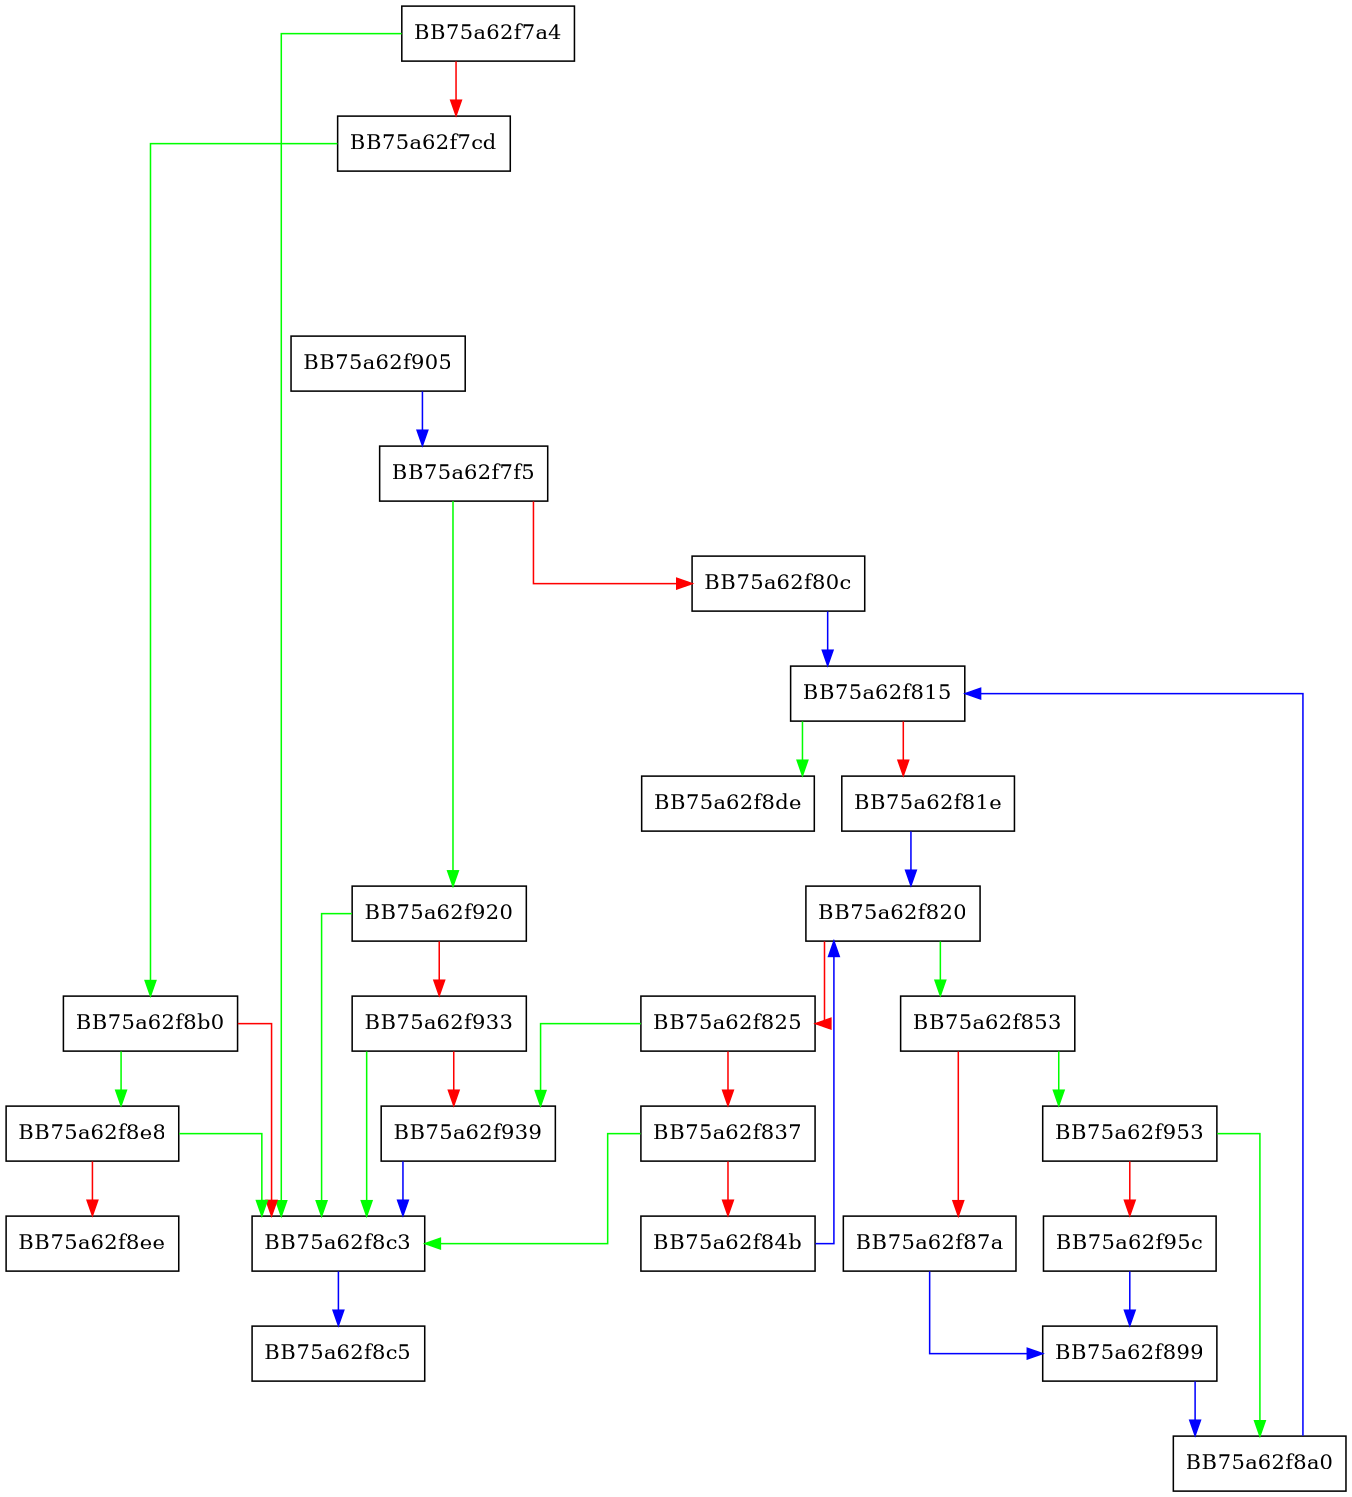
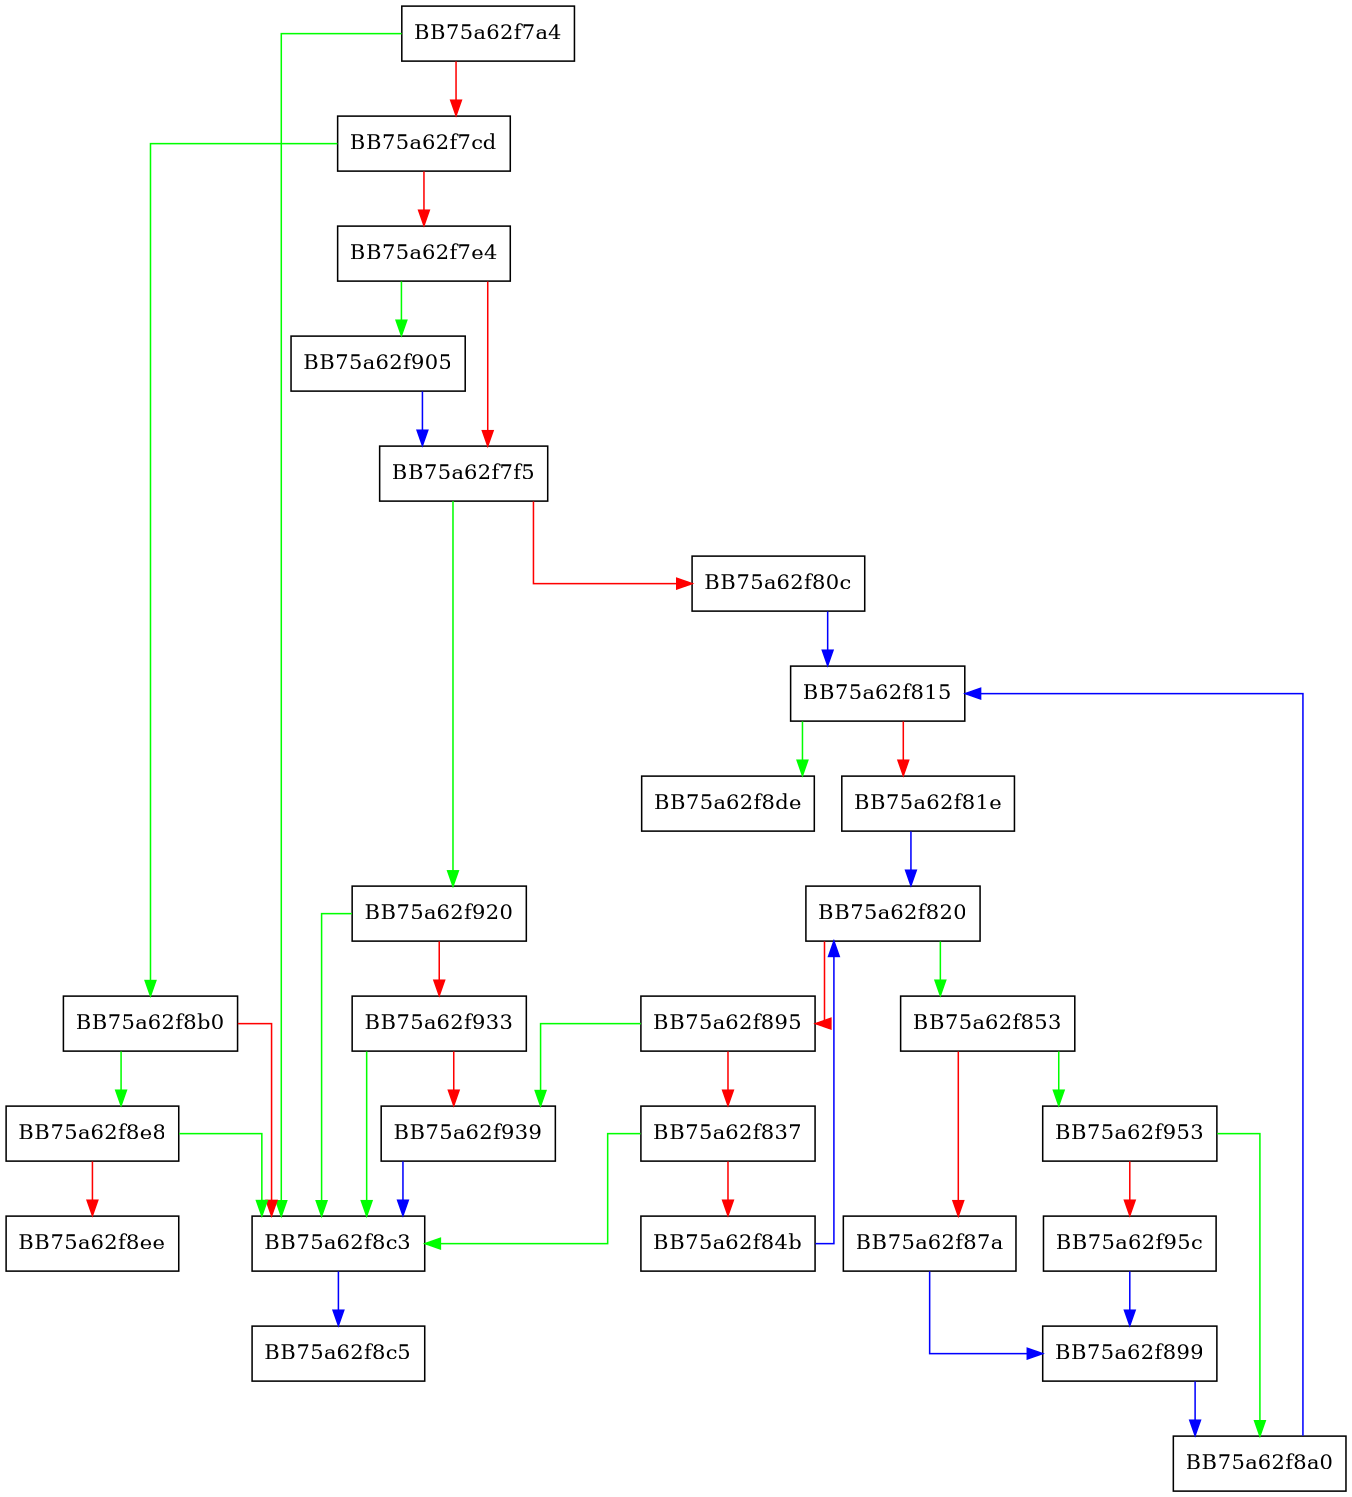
node "BB75a62f7e4": added
node "BB75a62f825": label "BB75a62f825" -> "BB75a62f895"
